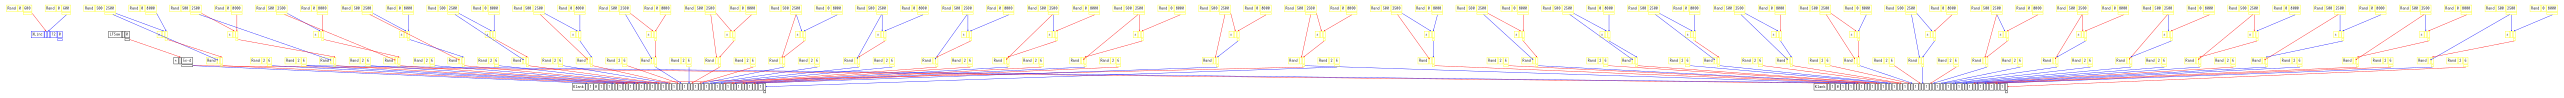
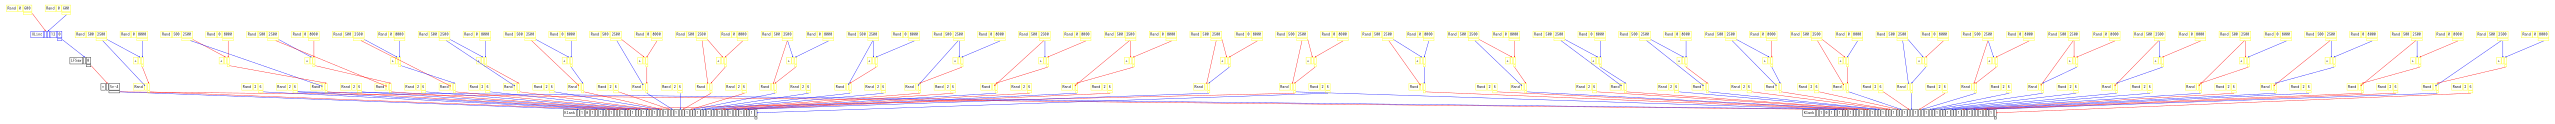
edge "XLine" -> "LFSaw": added
